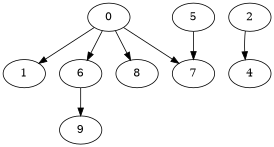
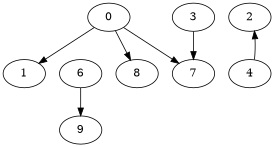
node "5": label "5" -> "3"
edge "2" -> "4": reversed
edge "0" -> "6": removed
